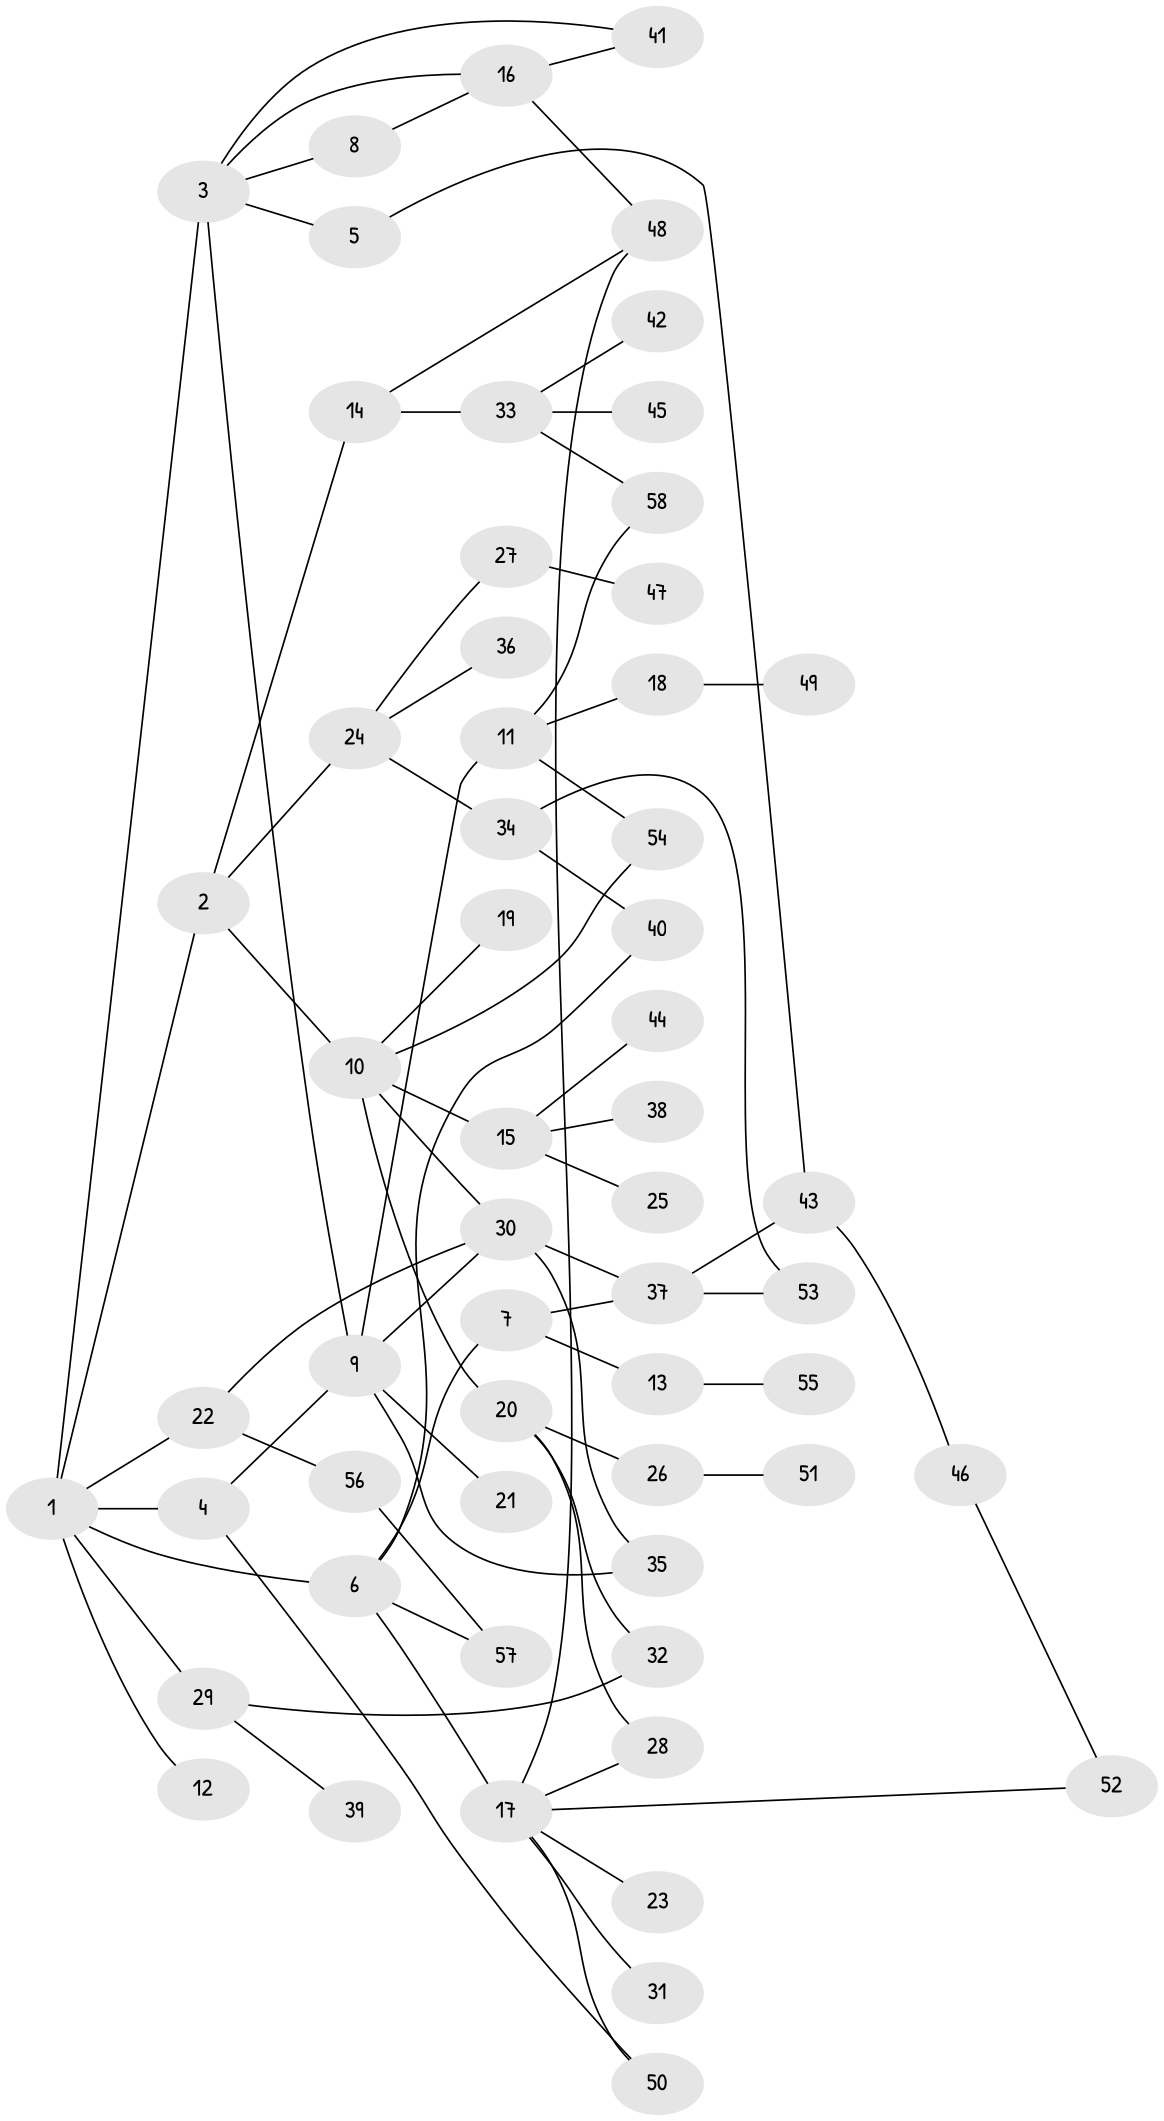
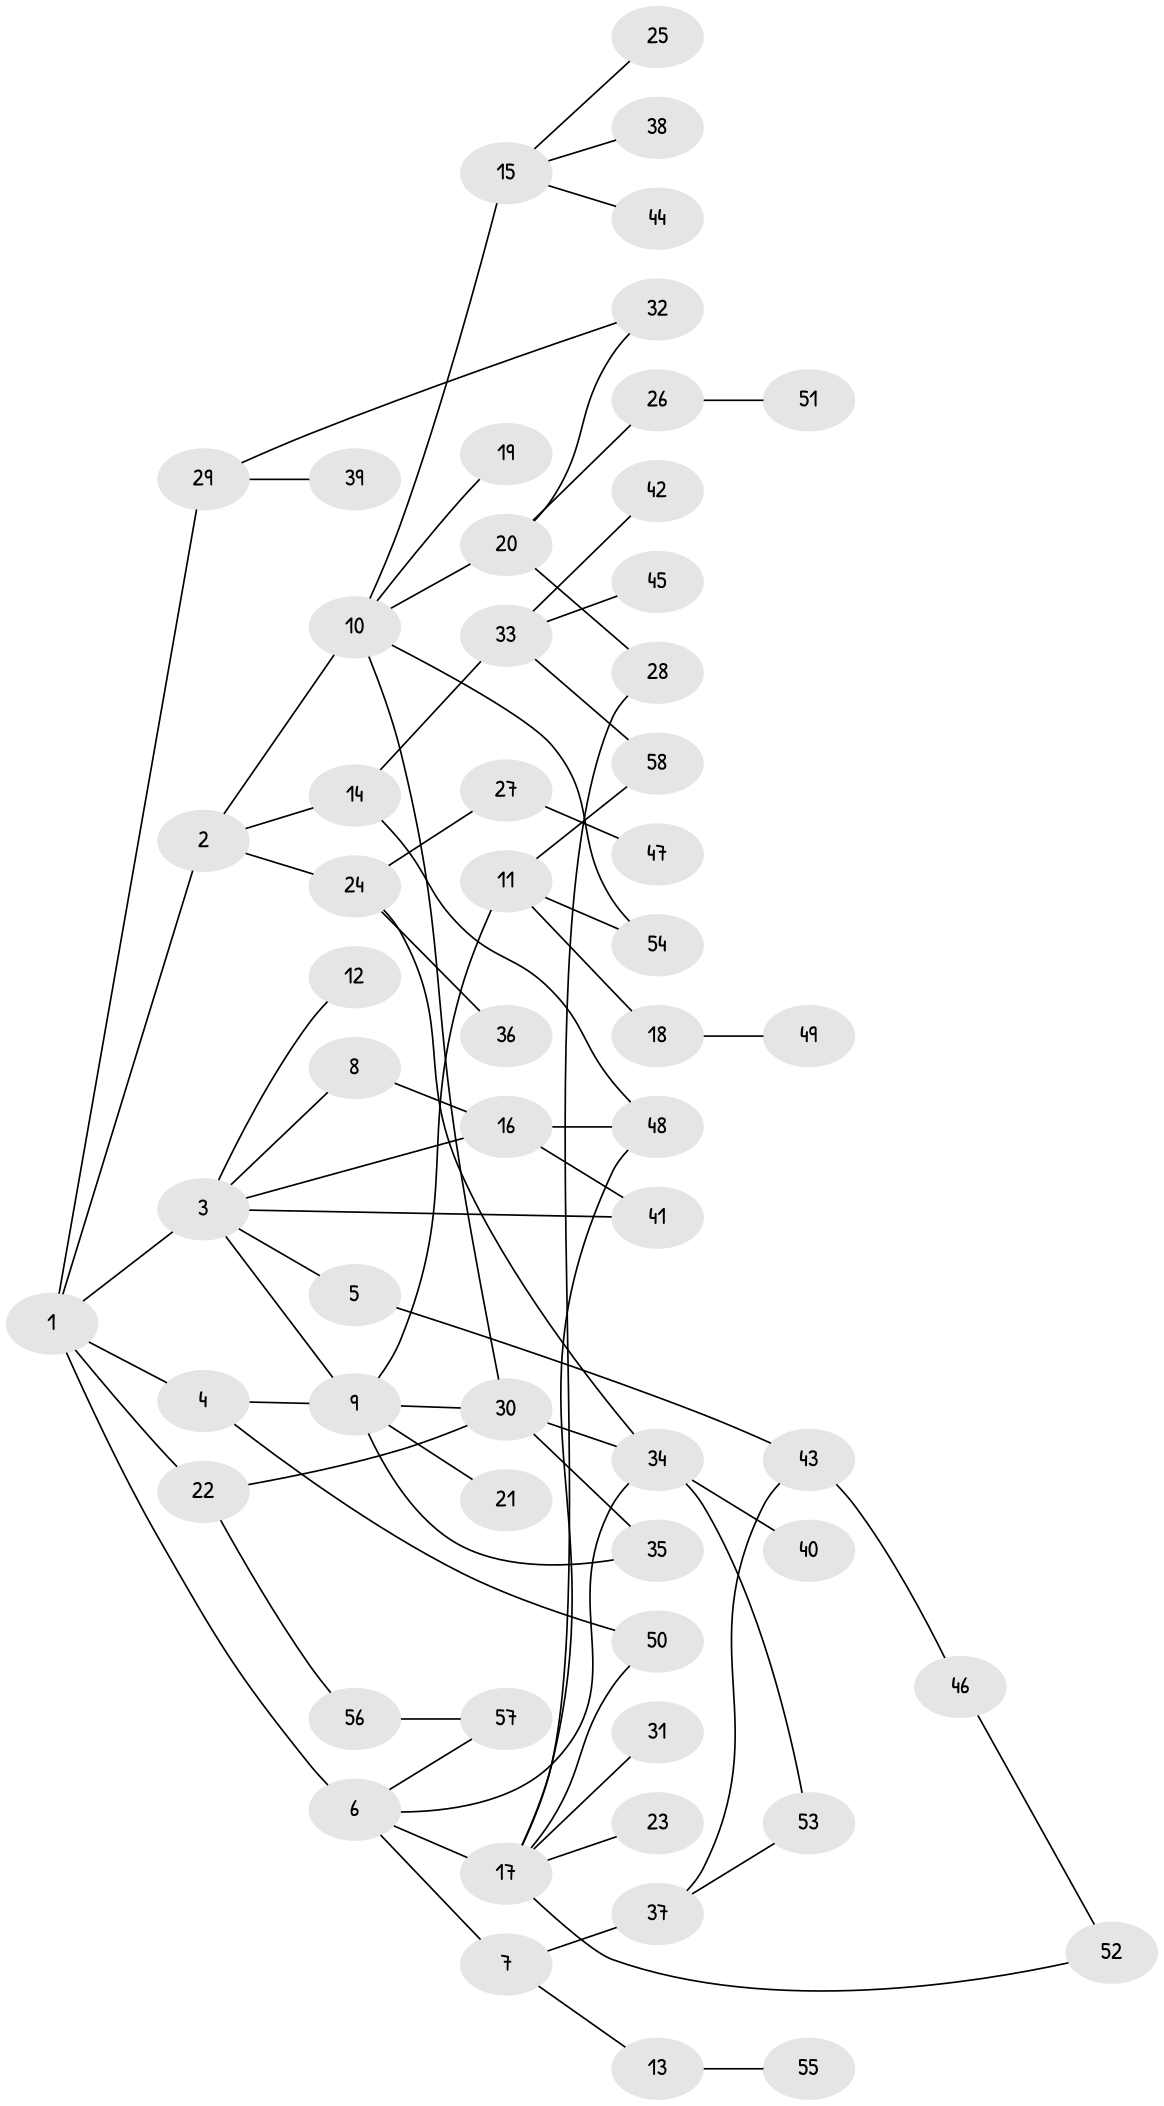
edge "40" -- "6": now "34" -- "6"
edge "30" -- "37": now "30" -- "34"
edge "1" -- "12": now "3" -- "12"
